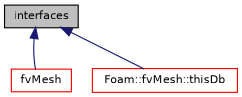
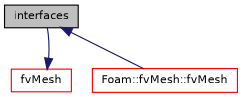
edge "fvMesh" -> "interfaces": reversed
node "Foam::fvMesh::thisDb": label "Foam::fvMesh::thisDb" -> "Foam::fvMesh::fvMesh"
